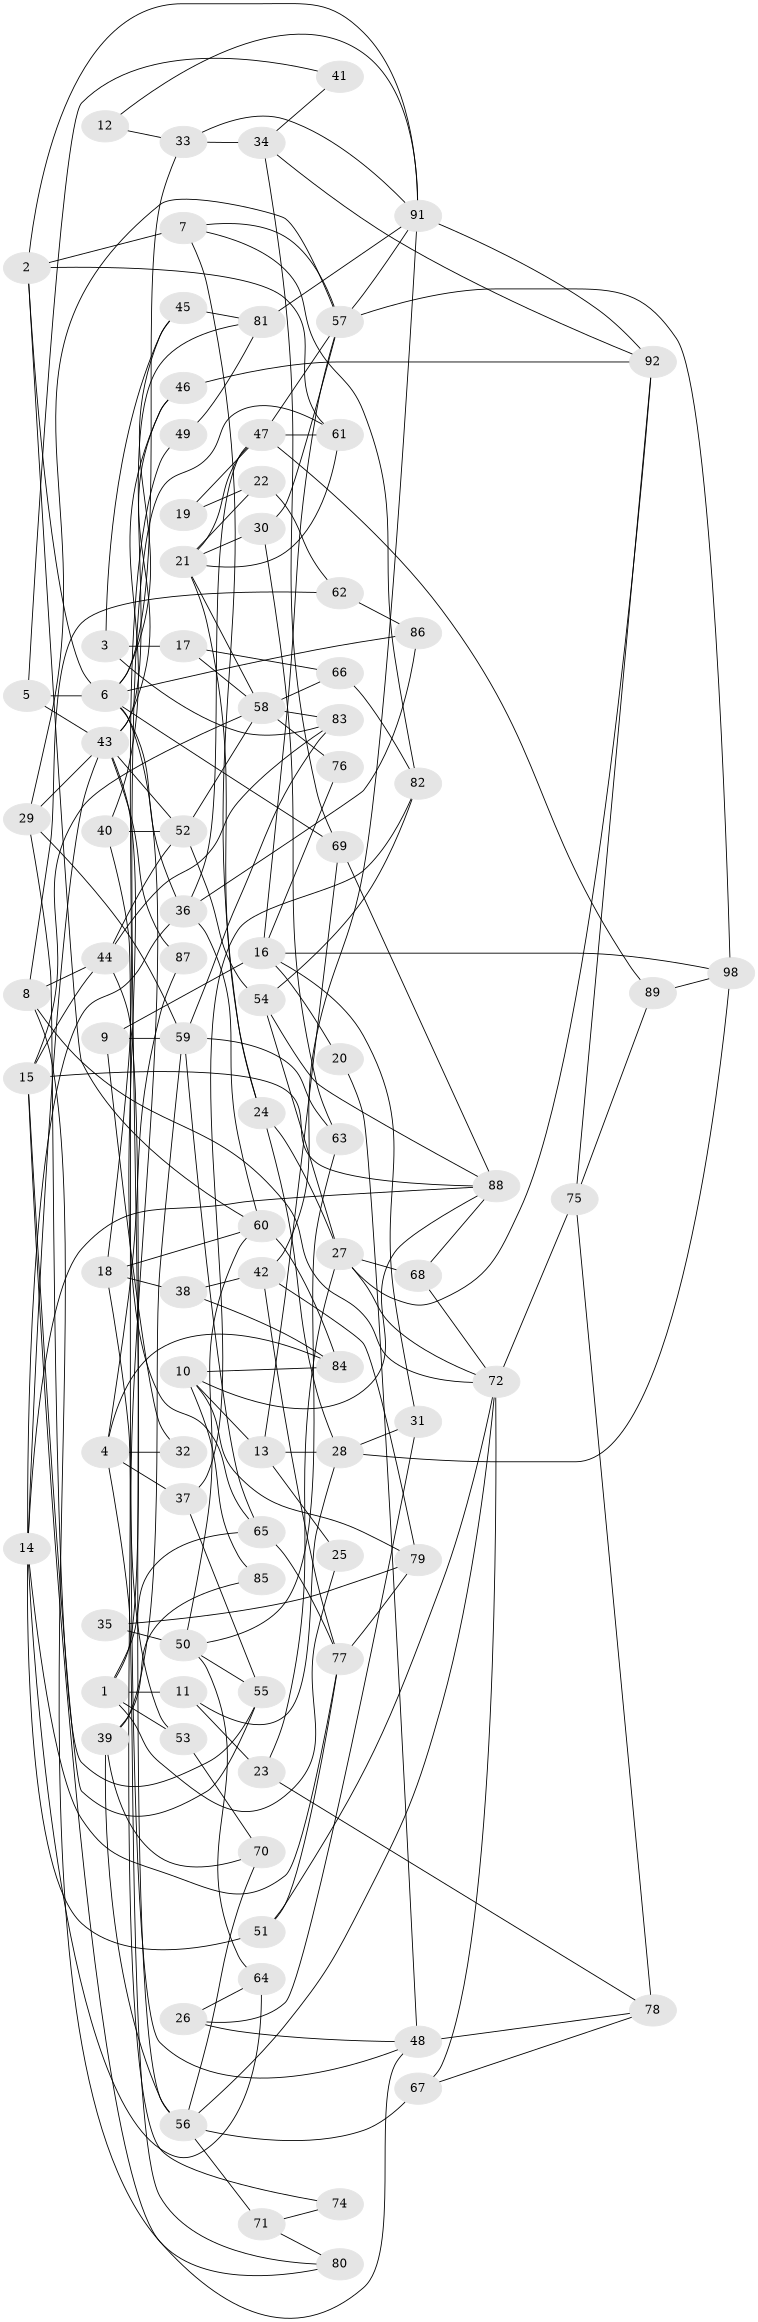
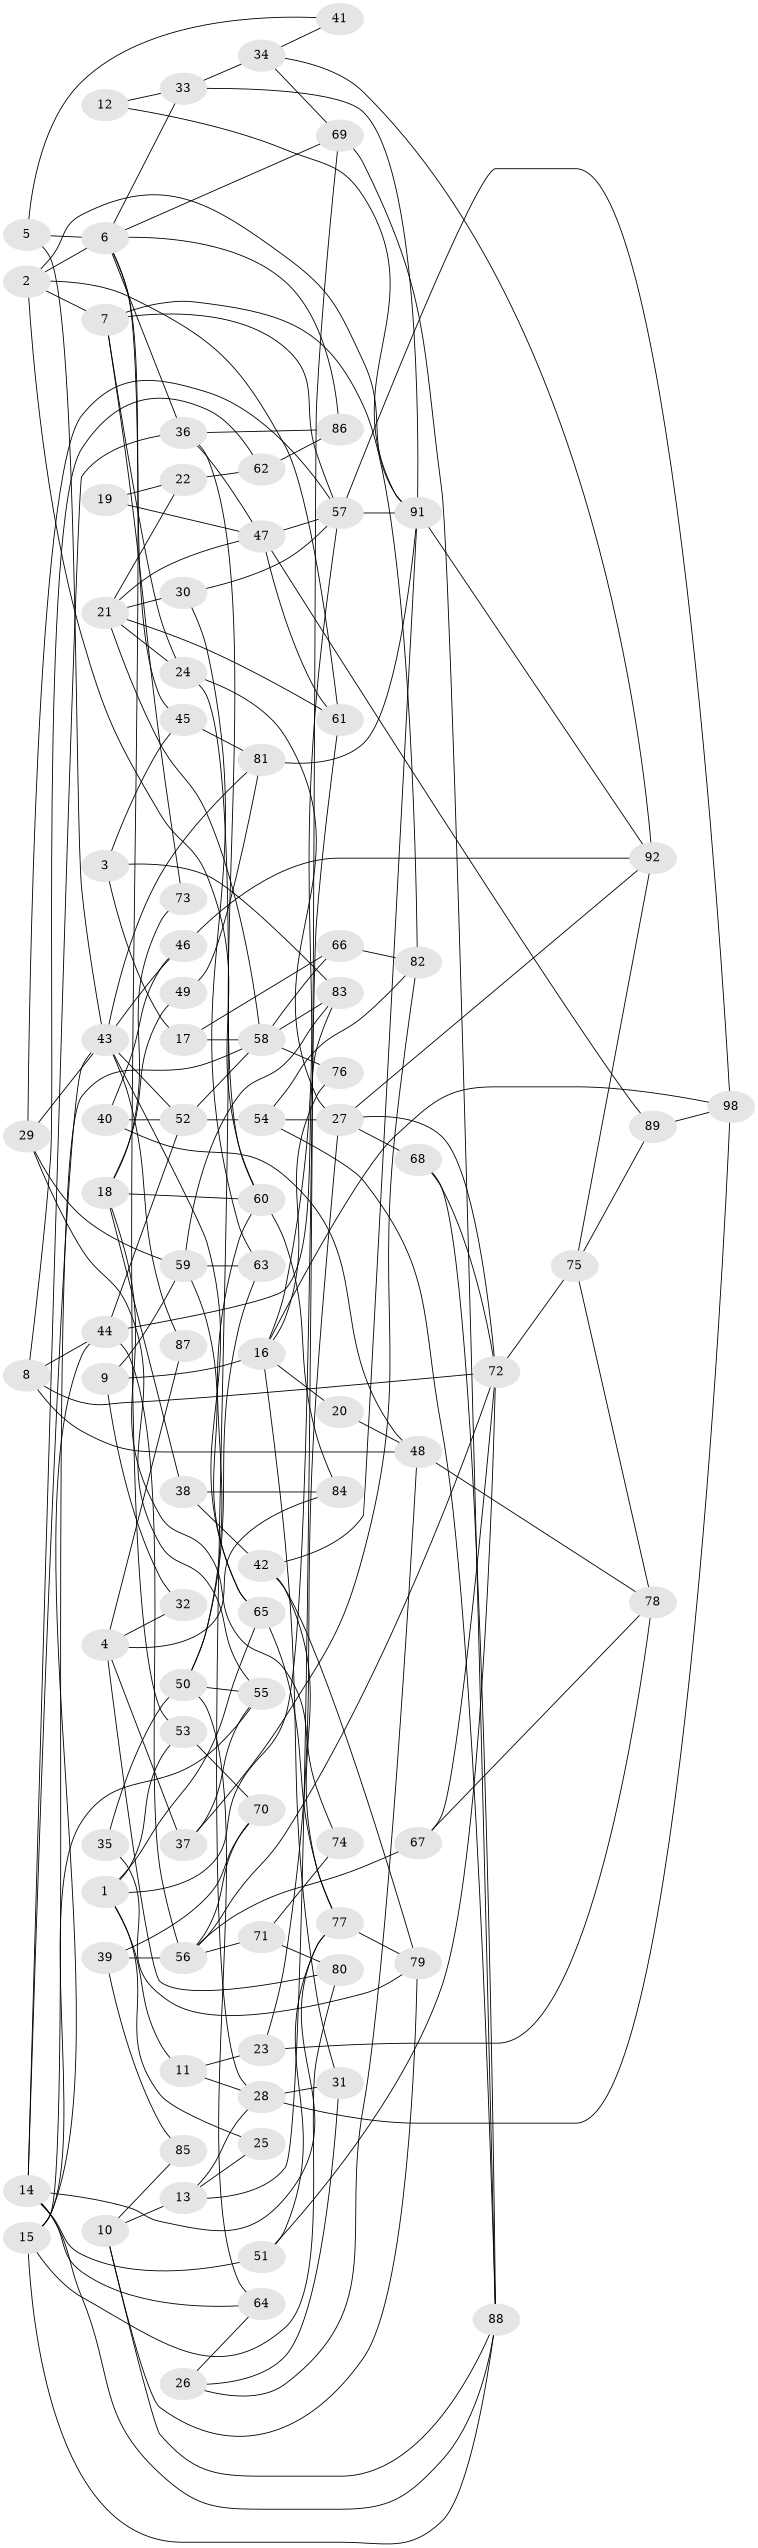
node "73": added
edge "59" -- "39": removed
edge "84" -- "10": removed
